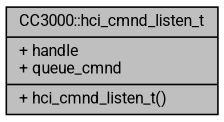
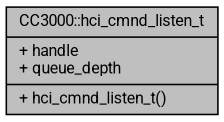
node "CC3000::hci_cmnd_listen_t": text "+ queue_cmnd" -> "+ queue_depth"
